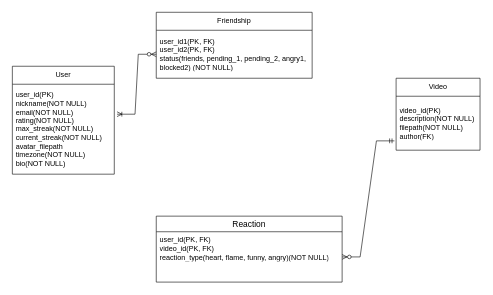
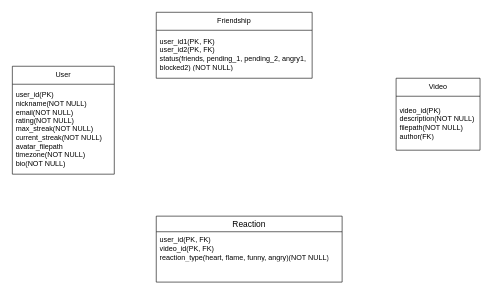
edge "user_id1(PK, FK) user_id2(PK, FK) status(friends, pending_1, pending_2, angry1, blocked2) (NOT NULL)" -- "user_id(PK) nickname(NOT NULL) email(NOT NULL) rating(NOT NULL) max_streak(NOT NULL) current_streak(NOT NULL) avatar_filepath timezone(NOT NULL) bio(NOT NULL)": removed
edge "video_id(PK) description(NOT NULL) filepath(NOT NULL) author(FK)" -- "user_id(PK, FK) video_id(PK, FK) reaction_type(heart, flame, funny, angry)(NOT NULL)": removed
